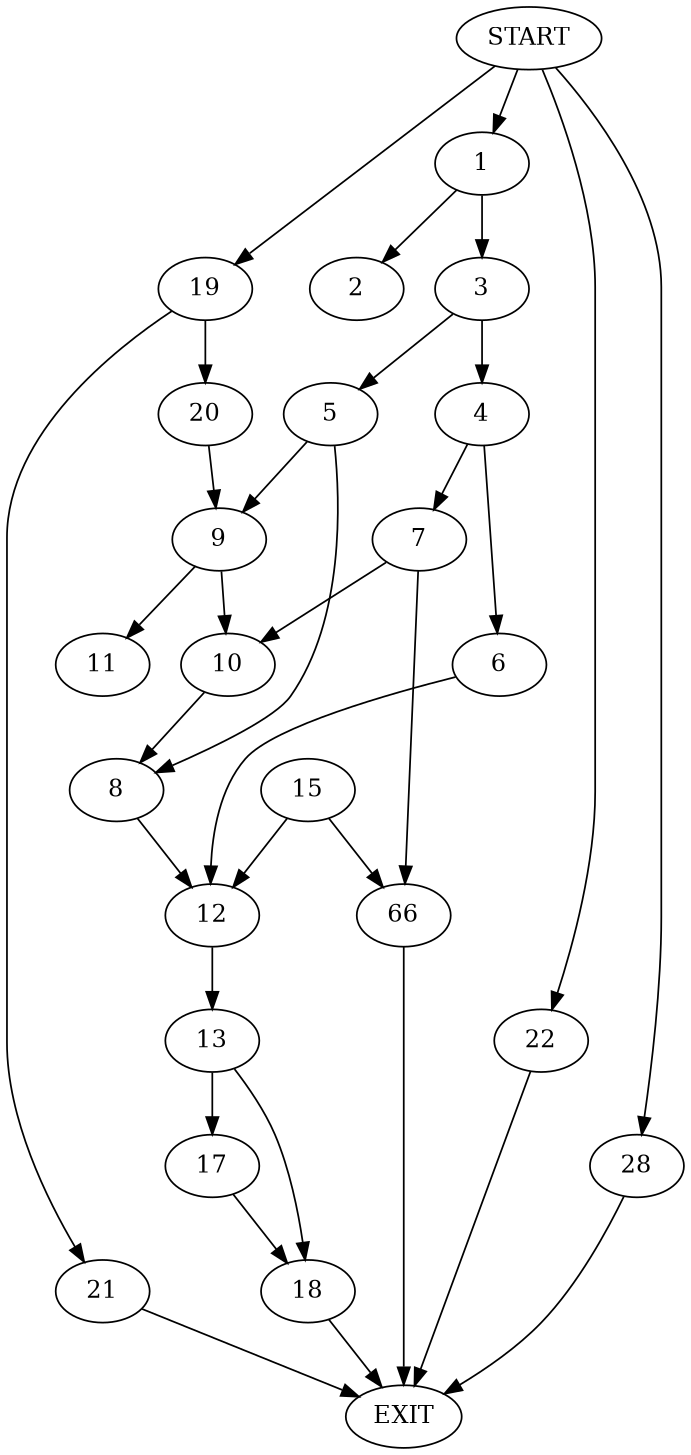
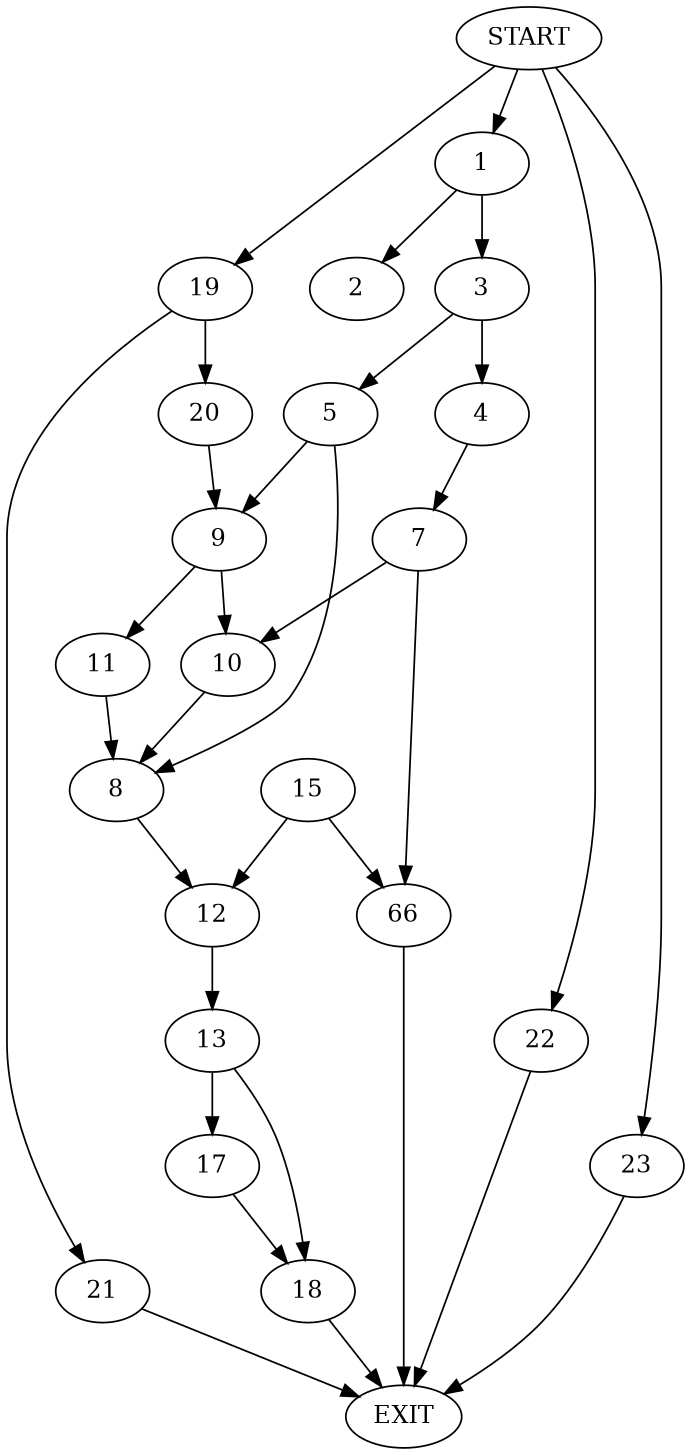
node "6": removed
edge "11" -> "8": added
node "28": label "28" -> "23"
